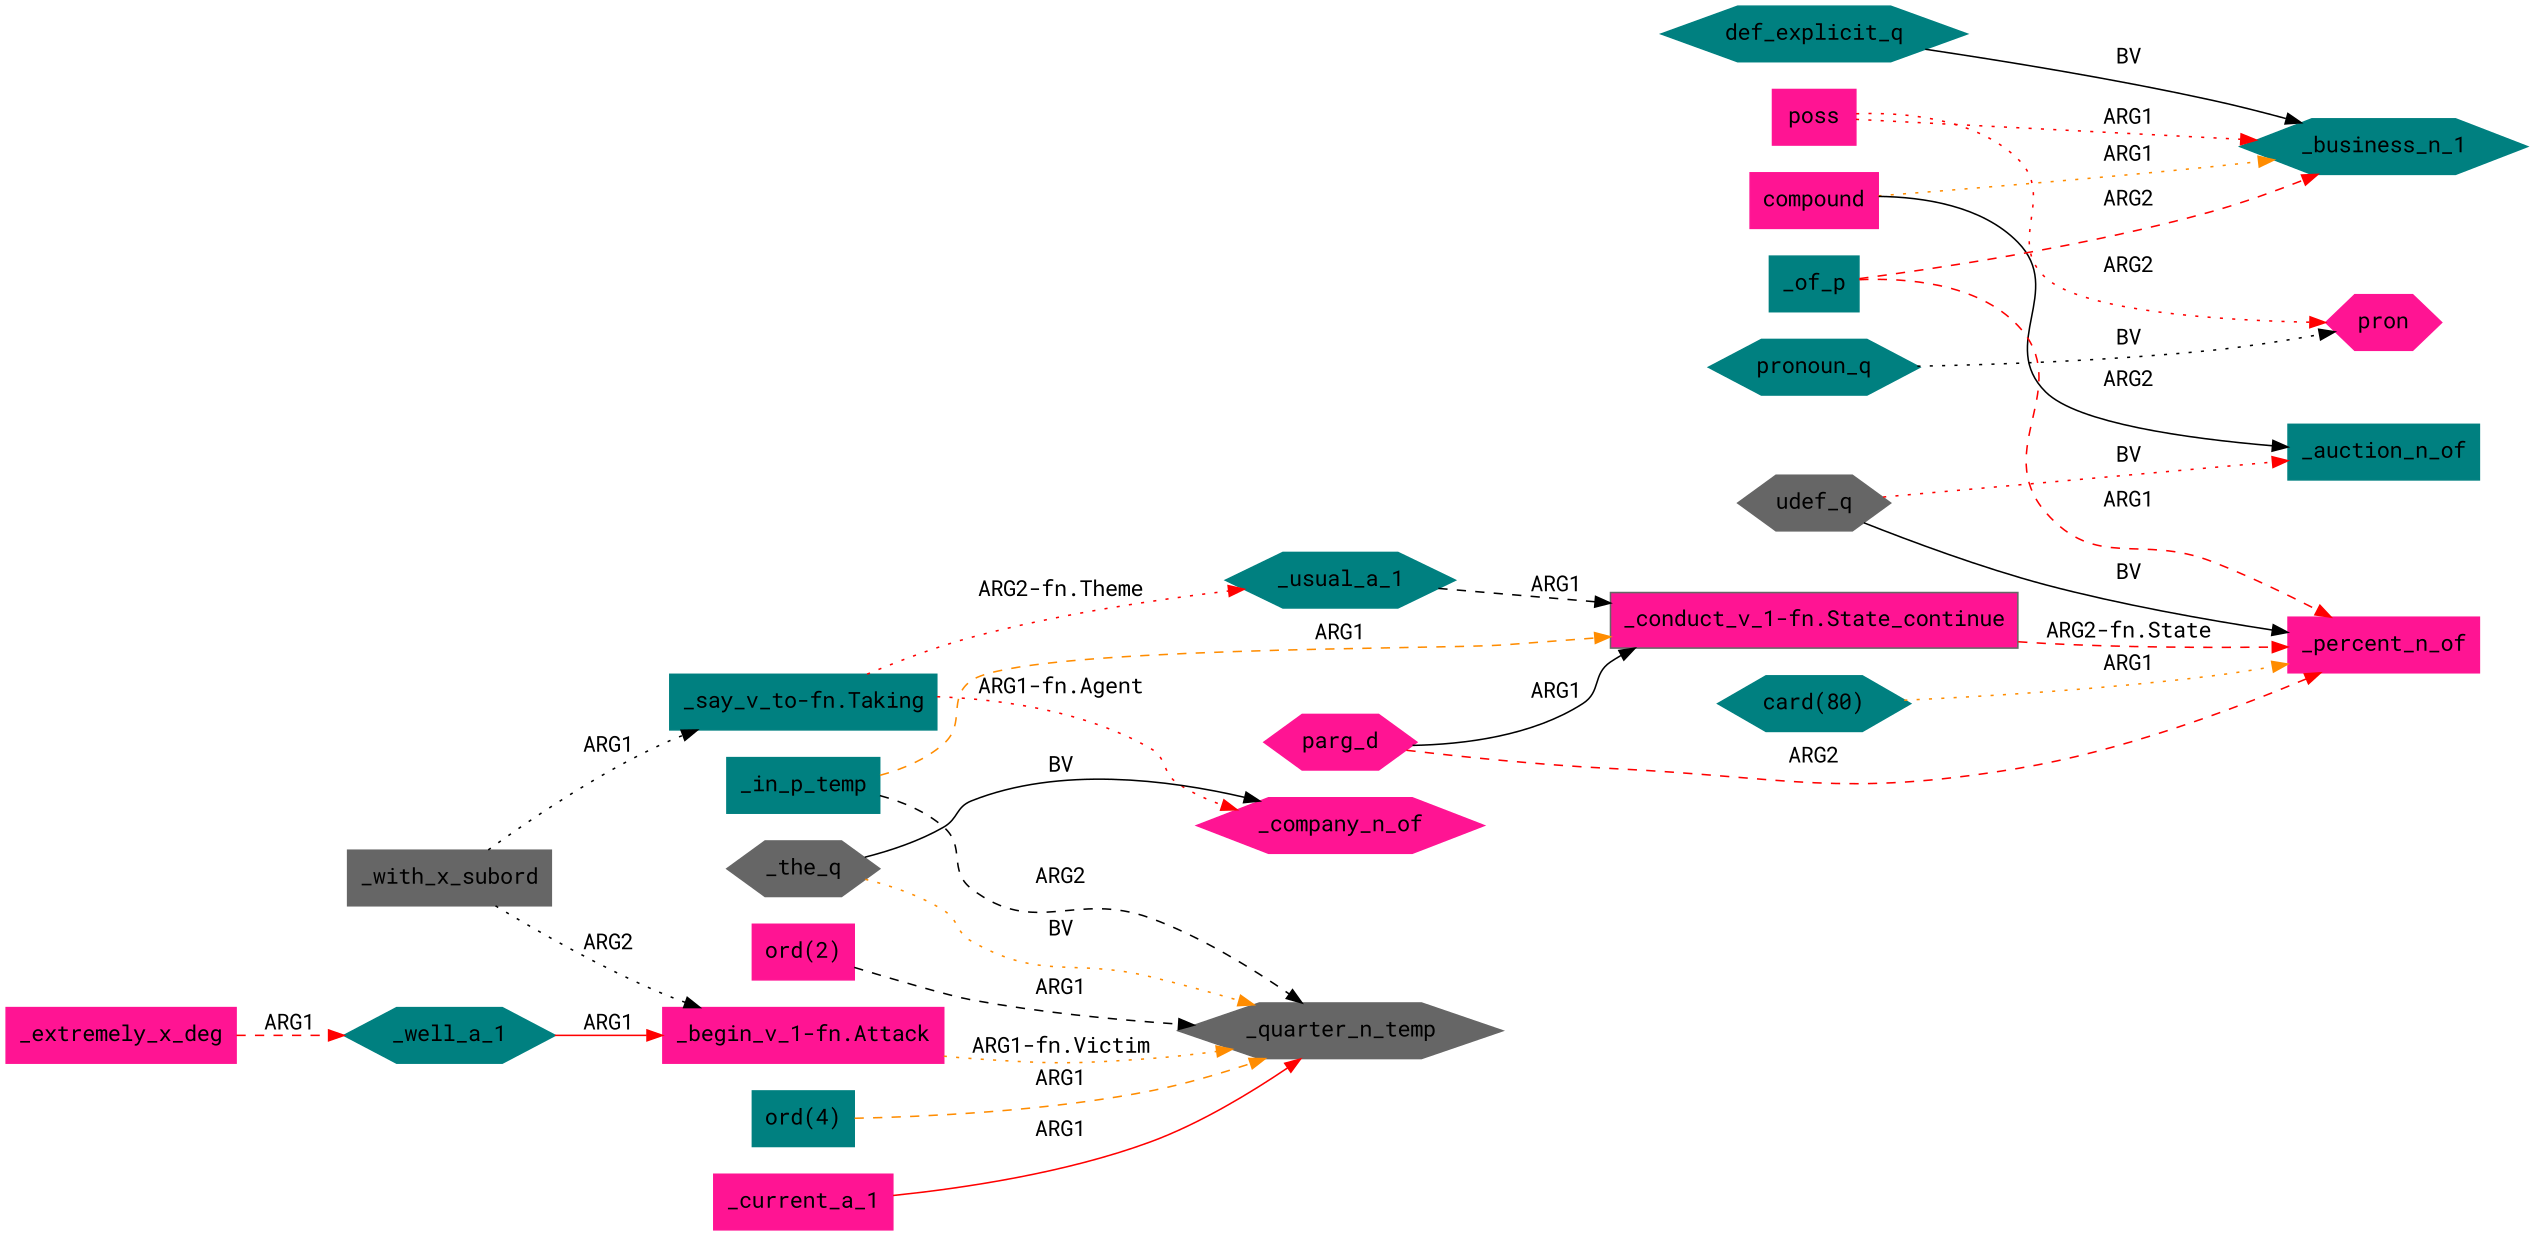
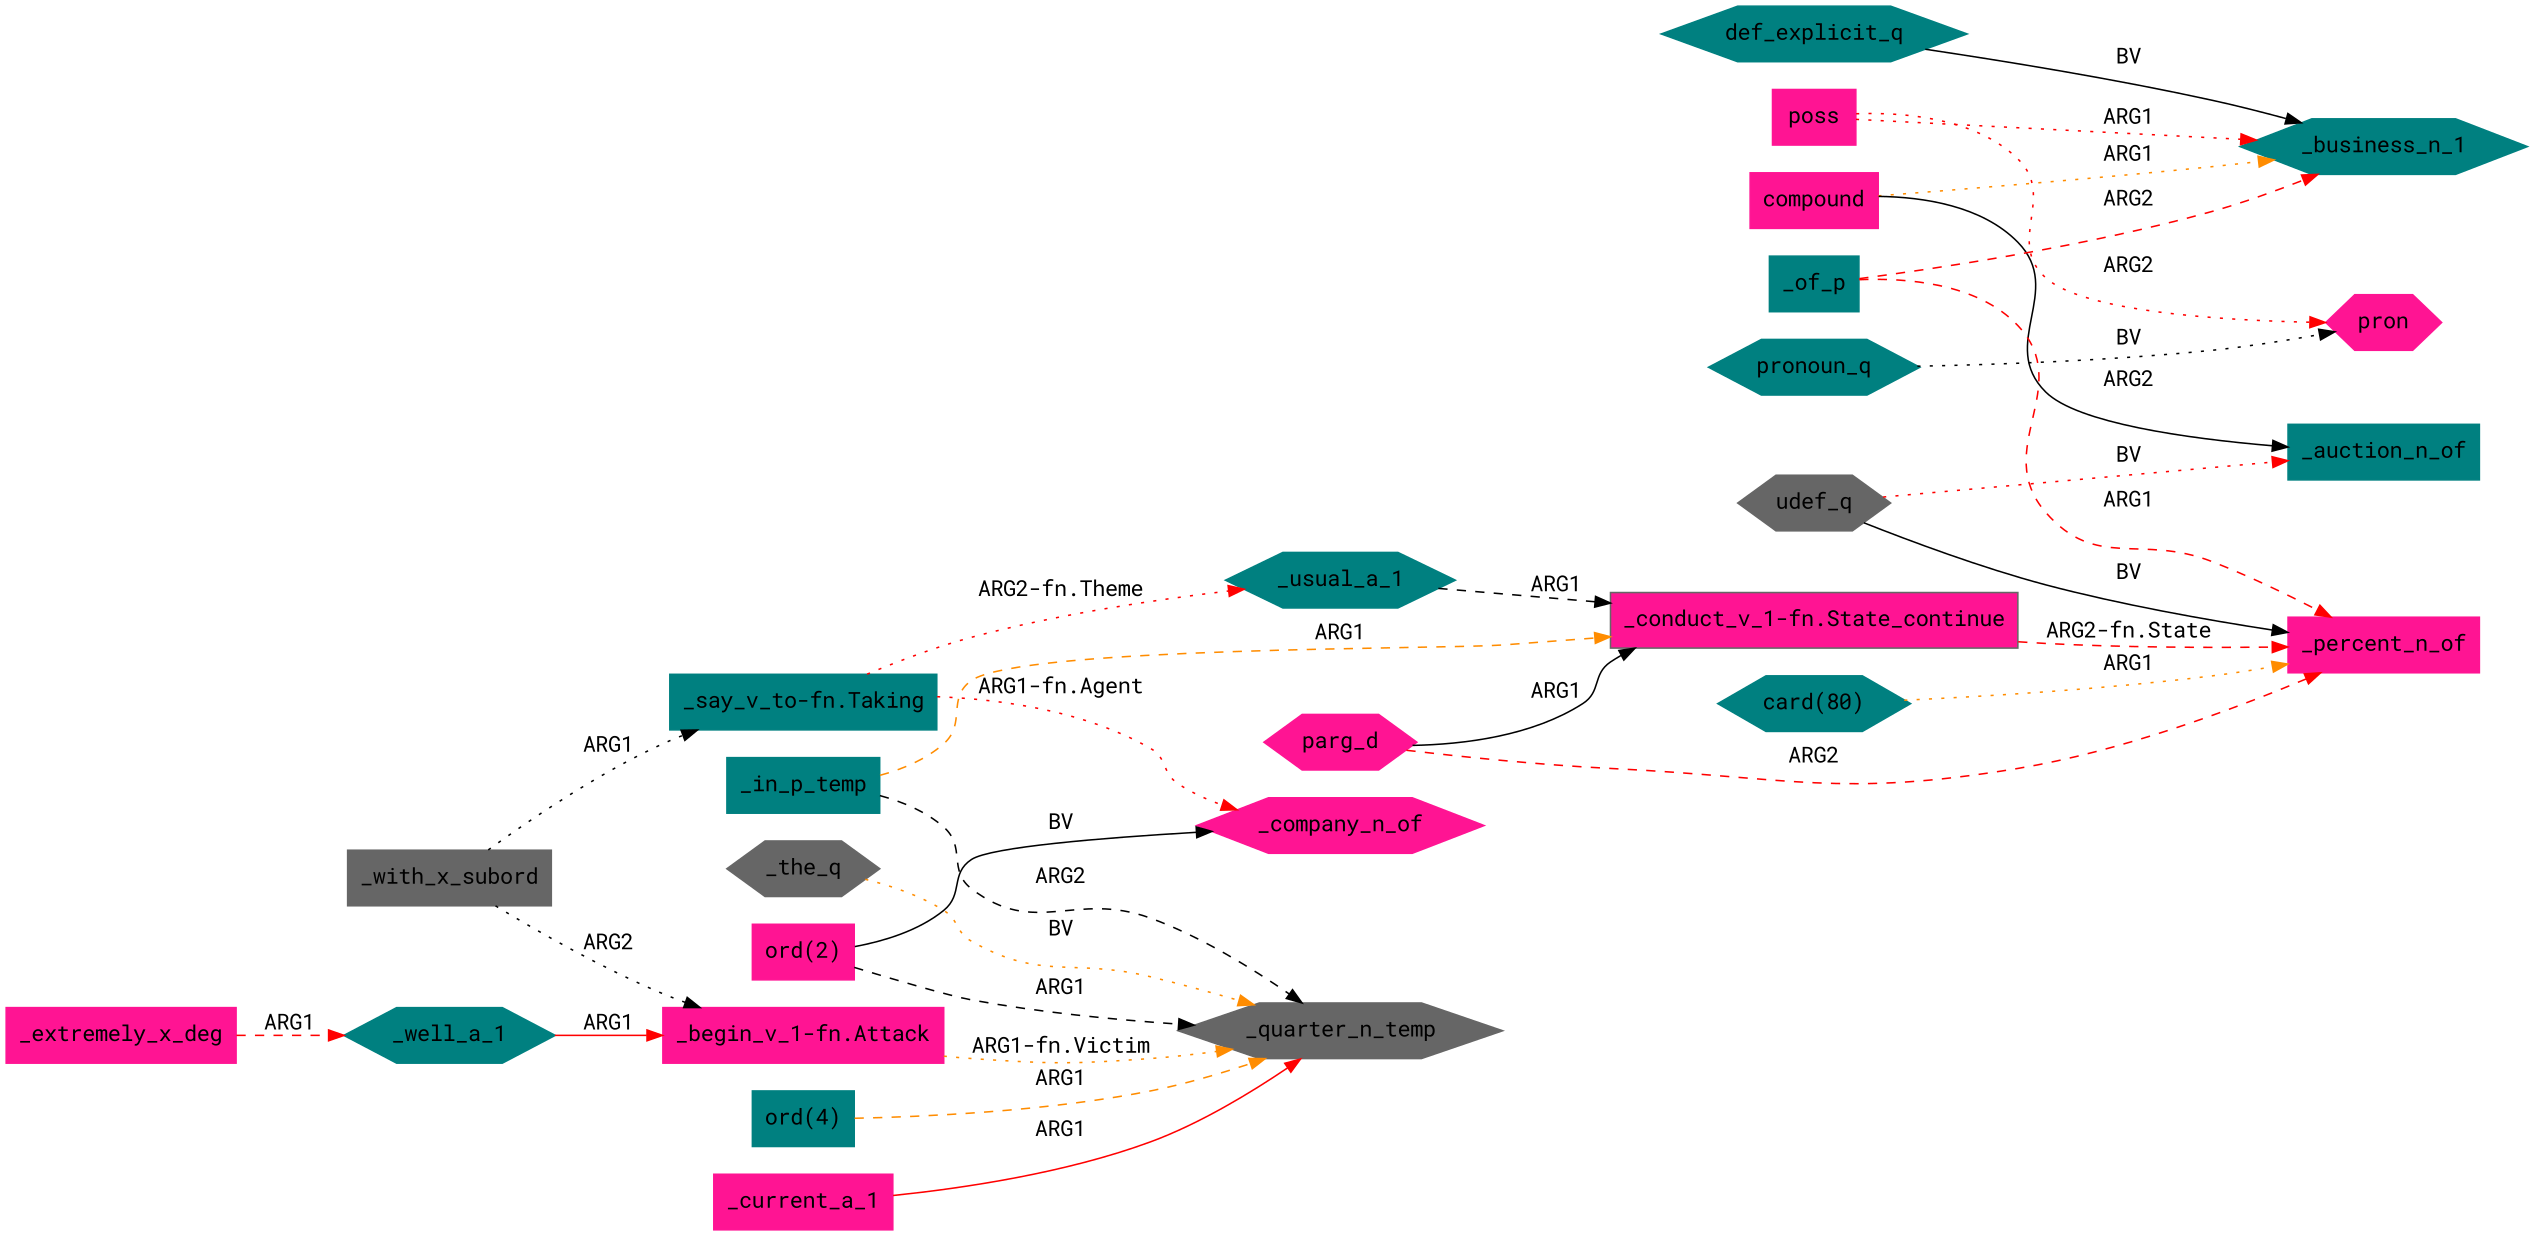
edge "_the_q" -> "_company_n_of": now "ord(2)" -> "_company_n_of"
